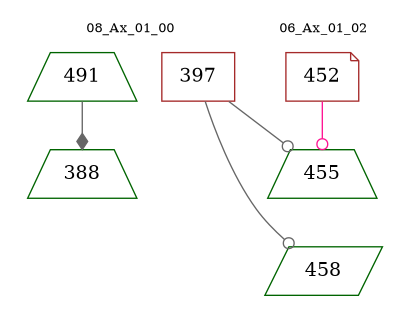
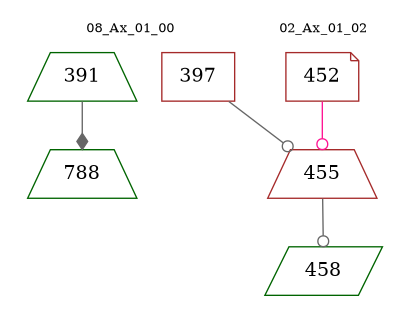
cluster "06_Ax_01_02": label "06_Ax_01_02" -> "02_Ax_01_02"
node "491": label "491" -> "391"
node "388": label "388" -> "788"
node "455": color darkgreen -> brown
edge "397" -> "458": now "455" -> "458"
